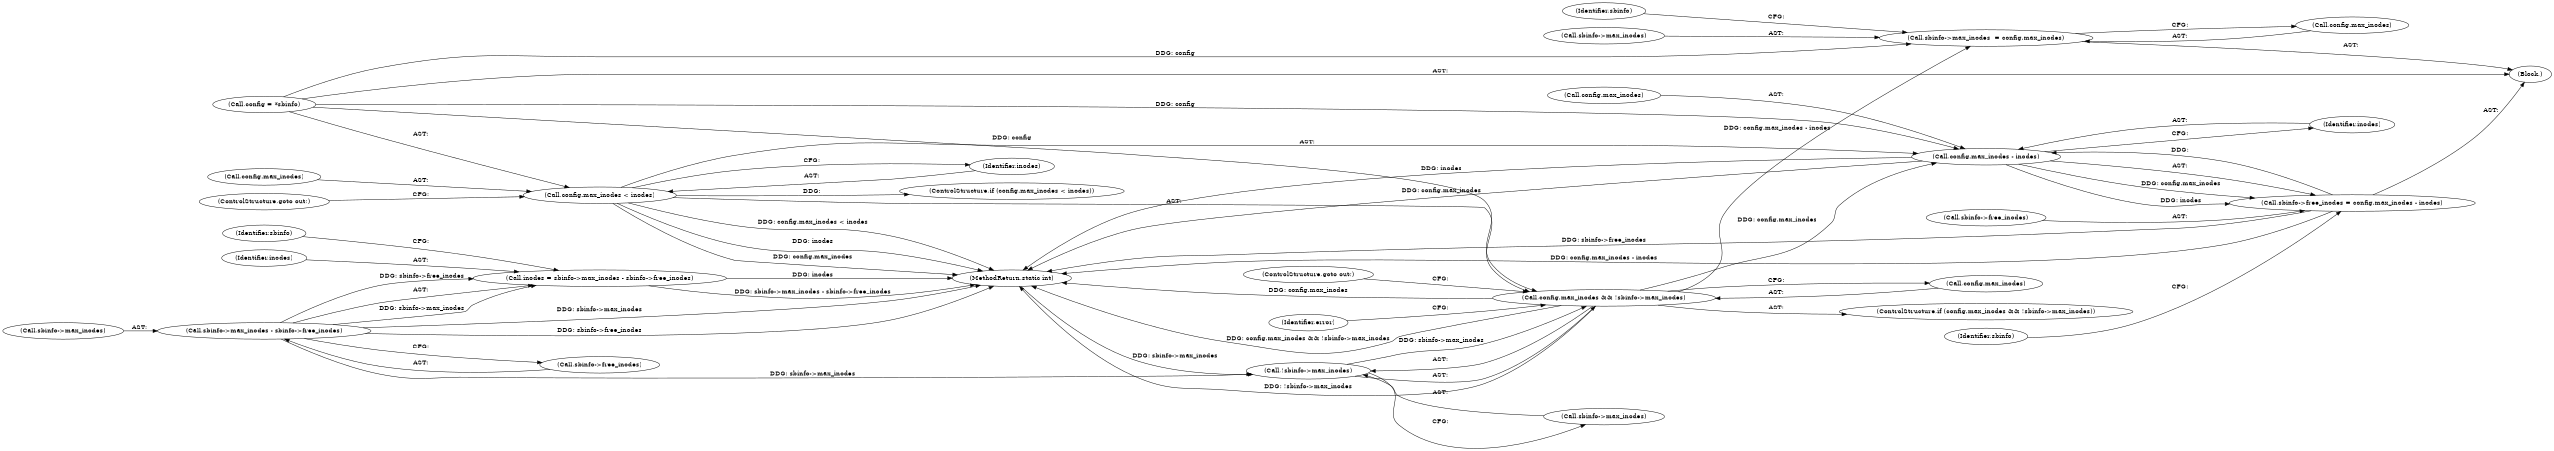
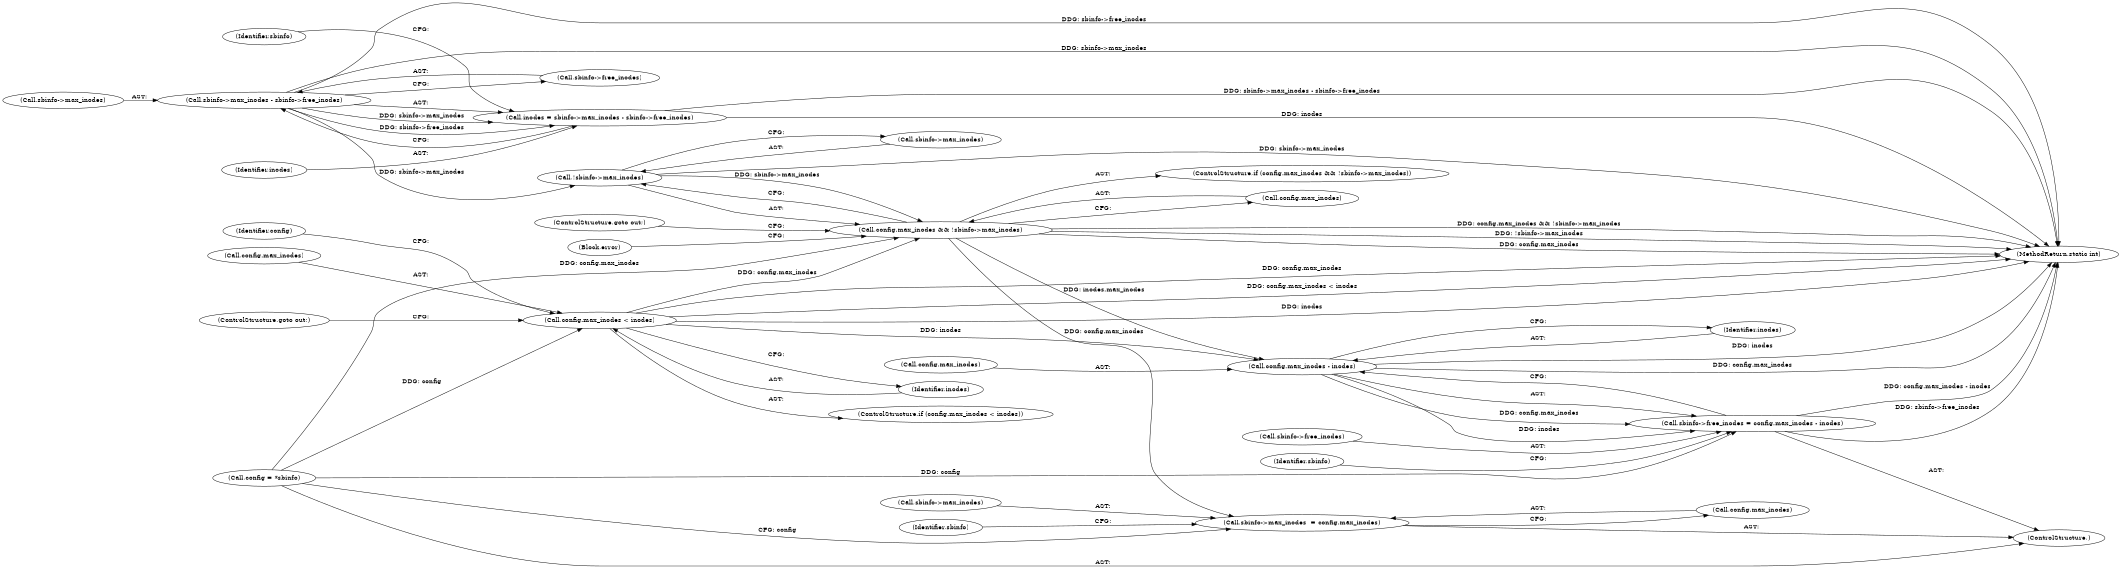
edge "(Call,config = *sbinfo)" -> "(Call,sbinfo->max_inodes  = config.max_inodes)": label "DDG: config" -> "CFG: config"
node "(Block,)": label "(Block,)" -> "(ControlStructure,)"
edge "(Call,config = *sbinfo)" -> "(Call,config.max_inodes - inodes)": now "(Call,config = *sbinfo)" -> "(Call,sbinfo->free_inodes = config.max_inodes - inodes)"
edge "(Call,config.max_inodes && !sbinfo->max_inodes)" -> "(Call,sbinfo->max_inodes  = config.max_inodes)": label "DDG: config.max_inodes - inodes" -> "DDG: config.max_inodes"
edge "(Call,config = *sbinfo)" -> "(Call,config.max_inodes < inodes)": label "AST: " -> "DDG: config"
edge "(Call,config = *sbinfo)" -> "(Call,config.max_inodes && !sbinfo->max_inodes)": label "DDG: config" -> "DDG: config.max_inodes"
edge "(Call,config.max_inodes < inodes)" -> "(Call,config.max_inodes - inodes)": label "AST: " -> "DDG: inodes"
edge "(Call,inodes = sbinfo->max_inodes - sbinfo->free_inodes)" -> "(Call,sbinfo->max_inodes - sbinfo->free_inodes)": added, label "CFG:"
edge "(Call,sbinfo->free_inodes = config.max_inodes - inodes)" -> "(Call,config.max_inodes - inodes)": label "DDG: " -> "CFG: "
edge "(Call,config.max_inodes < inodes)" -> "(ControlStructure,if (config.max_inodes < inodes))": label "DDG: " -> "AST: "
edge "(Call,config.max_inodes < inodes)" -> "(Call,config.max_inodes && !sbinfo->max_inodes)": label "AST: " -> "DDG: config.max_inodes"
edge "(Call,config.max_inodes && !sbinfo->max_inodes)" -> "(Call,config.max_inodes - inodes)": label "DDG: config.max_inodes" -> "DDG: inodes.max_inodes"
node "(Identifier,config)": added
node "(Identifier,error)": label "(Identifier,error)" -> "(Block,error)"
edge "(MethodReturn,static int)" -> "(Call,!sbinfo->max_inodes)": reversed
edge "(Call,config.max_inodes && !sbinfo->max_inodes)" -> "(Call,!sbinfo->max_inodes)": label "AST: " -> "CFG: "
